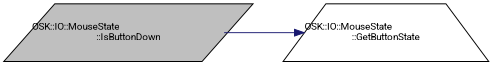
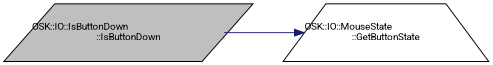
node "OSK::IO::MouseState ::IsButtonDown": label "OSK::IO::MouseState ::IsButtonDown" -> "OSK::IO::IsButtonDown ::IsButtonDown"
